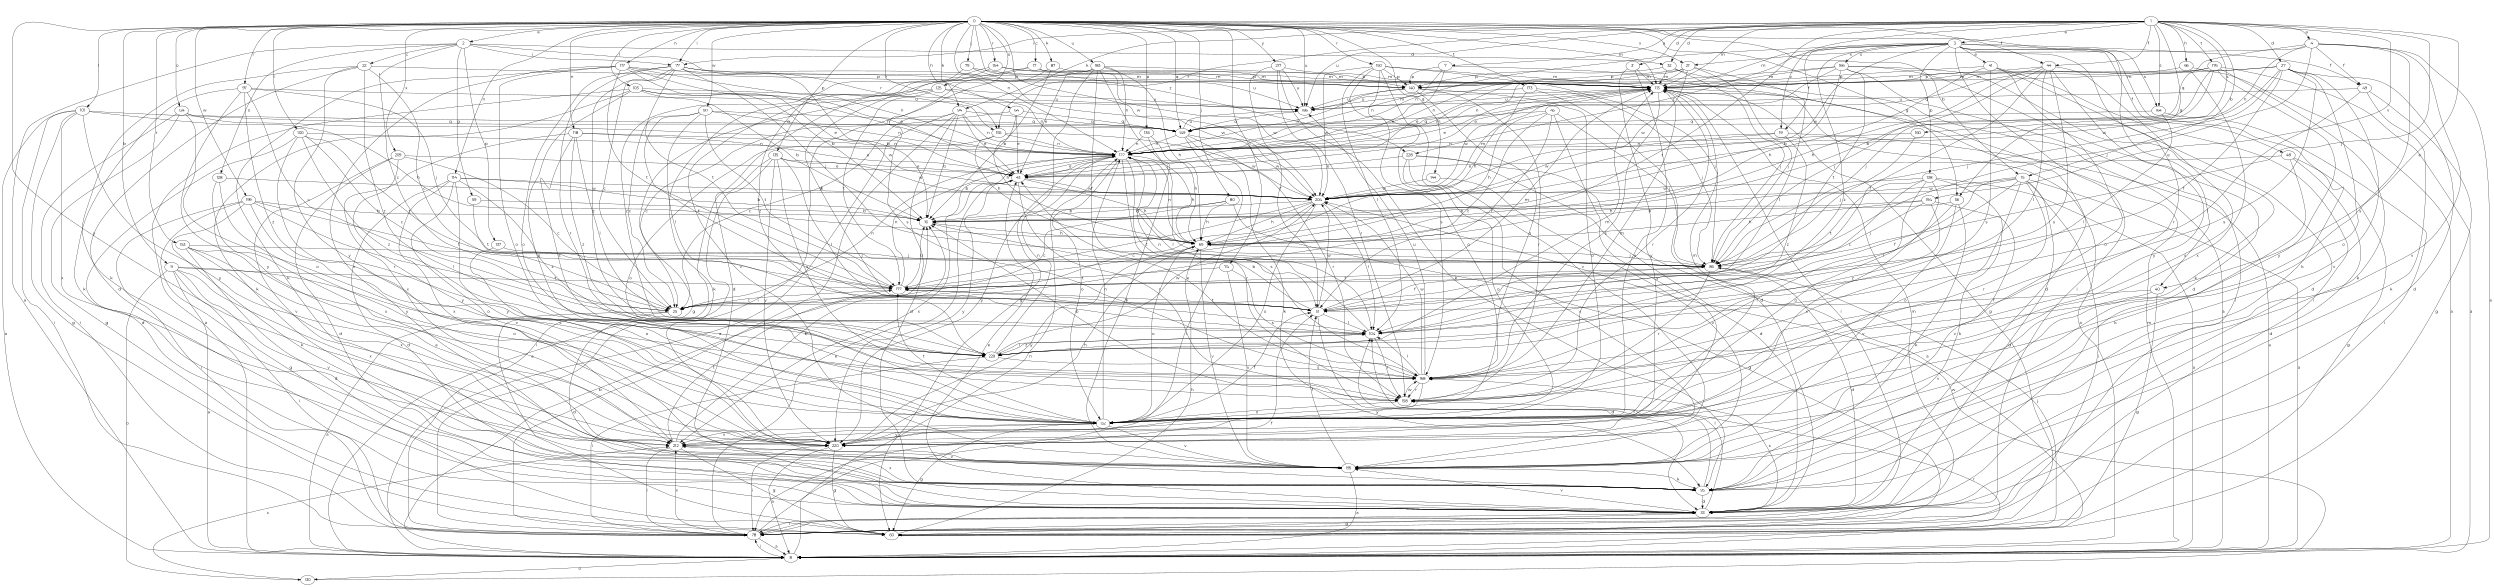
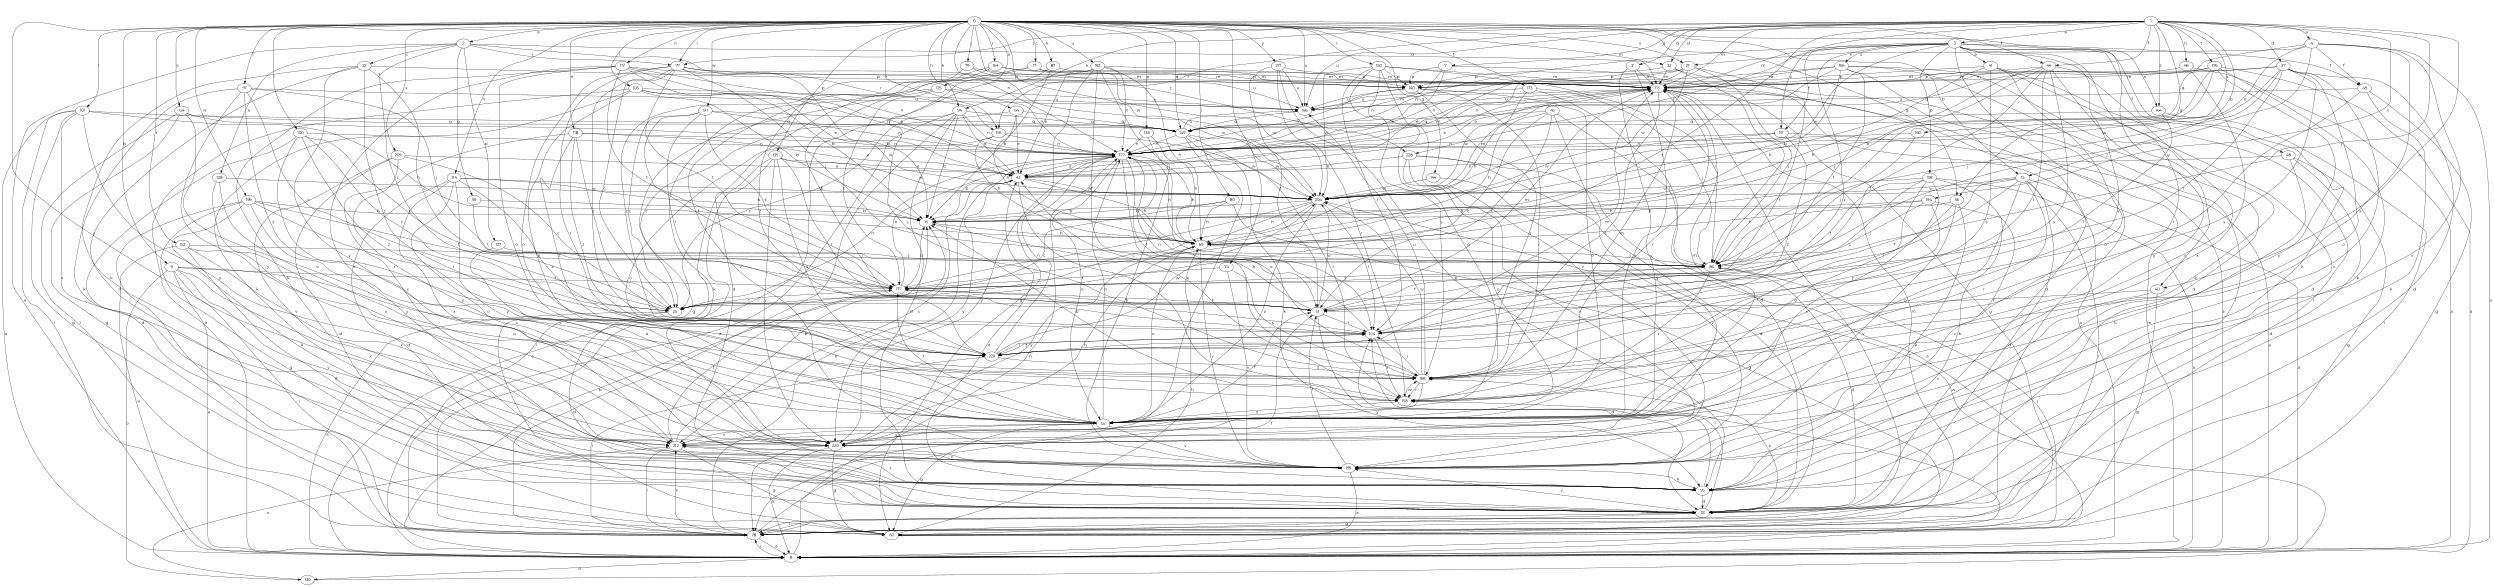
edge "3" -> "168": added, label "s"
edge "153" -> "220": now "153" -> "8"
